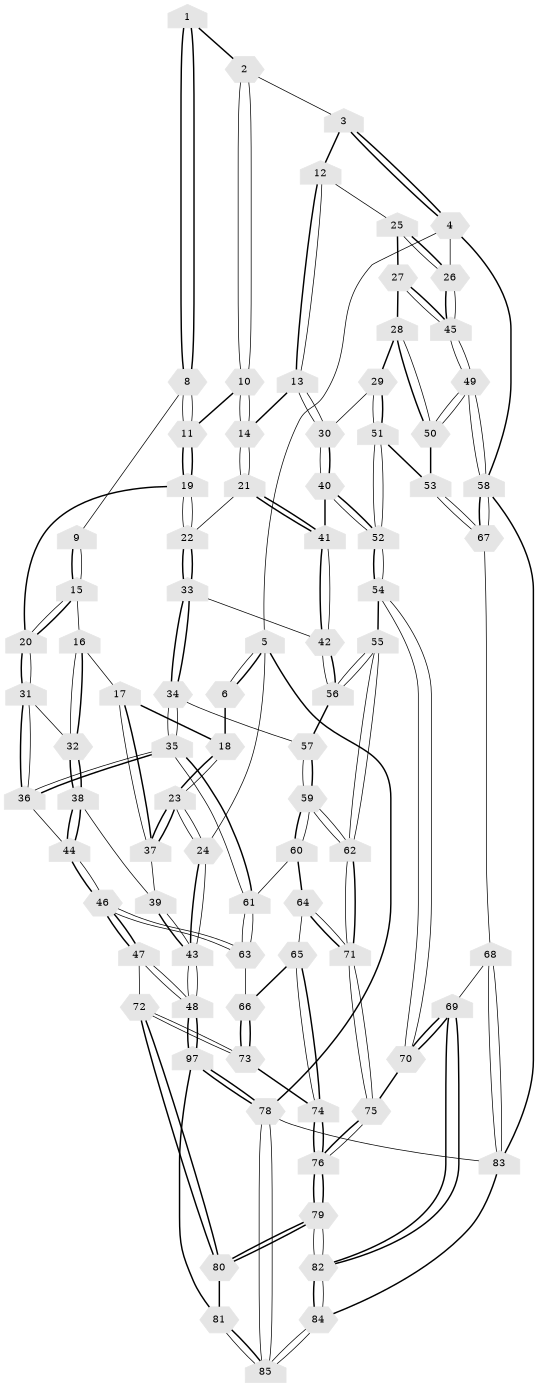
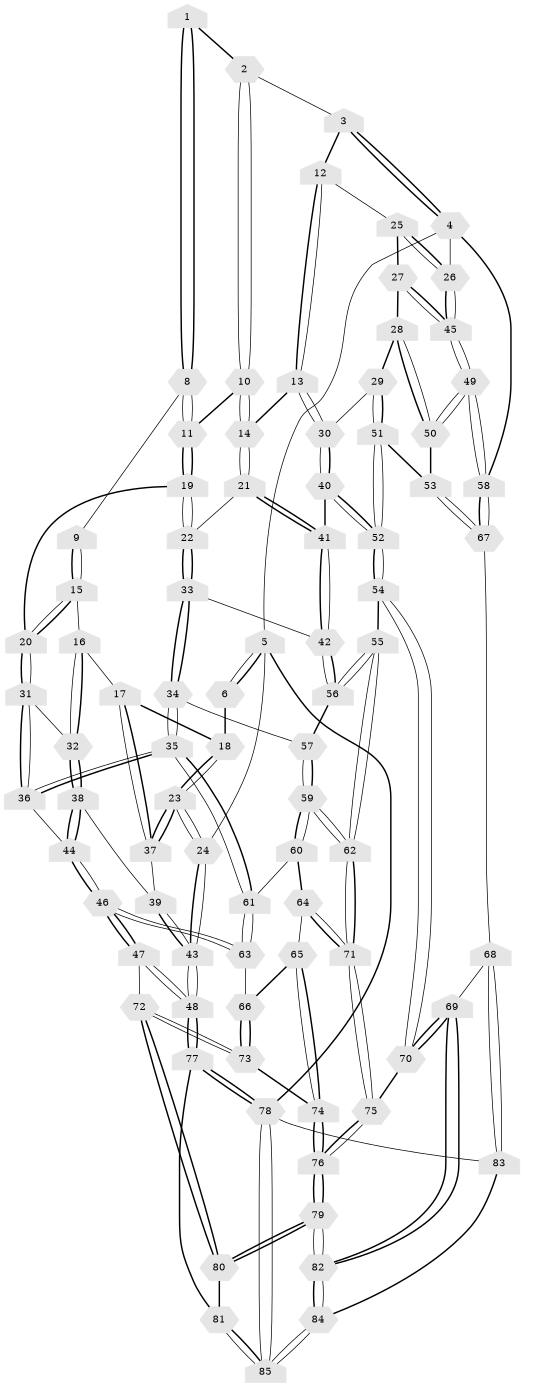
edge "58" -- "83": removed
node "97": label "97" -> "77"
